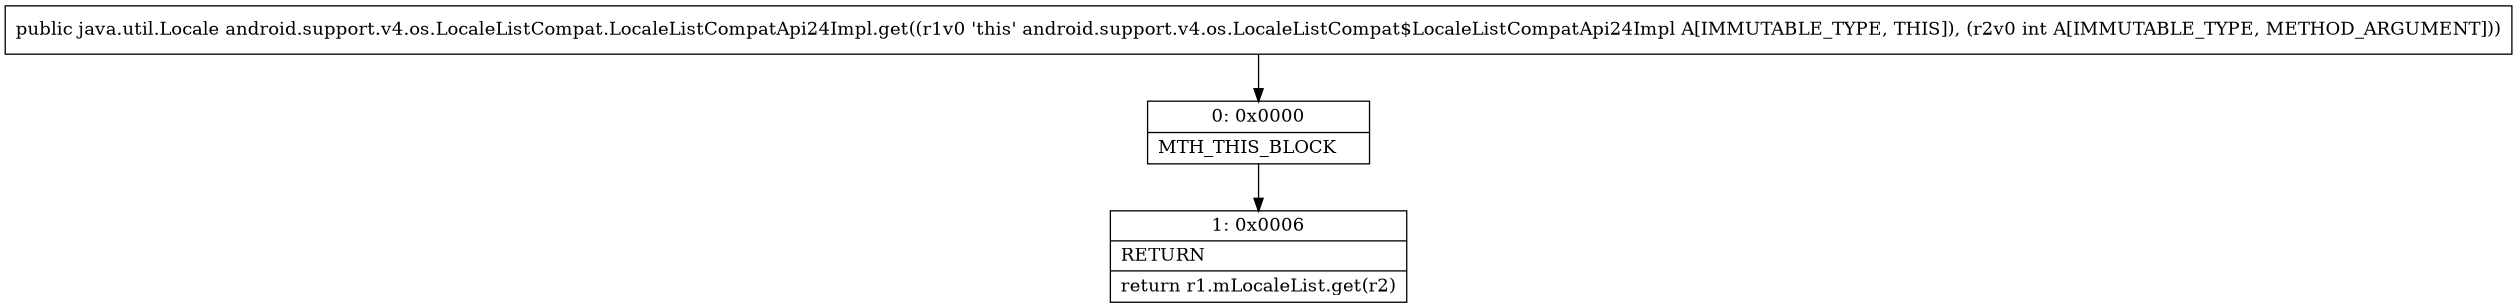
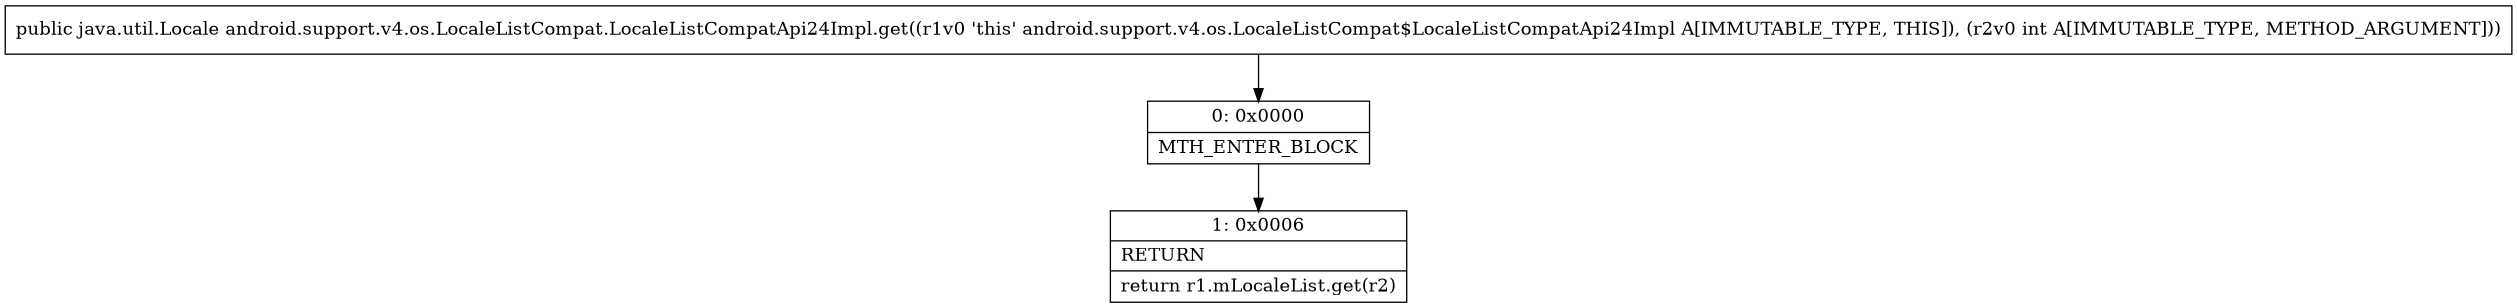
node "0: 0x0000": text "MTH_THIS_BLOCK" -> "MTH_ENTER_BLOCK"
